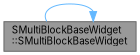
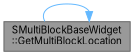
node "SMultiBlockBaseWidget ::SMultiBlockBaseWidget": label "SMultiBlockBaseWidget ::SMultiBlockBaseWidget" -> "SMultiBlockBaseWidget ::GetMultiBlockLocation"
